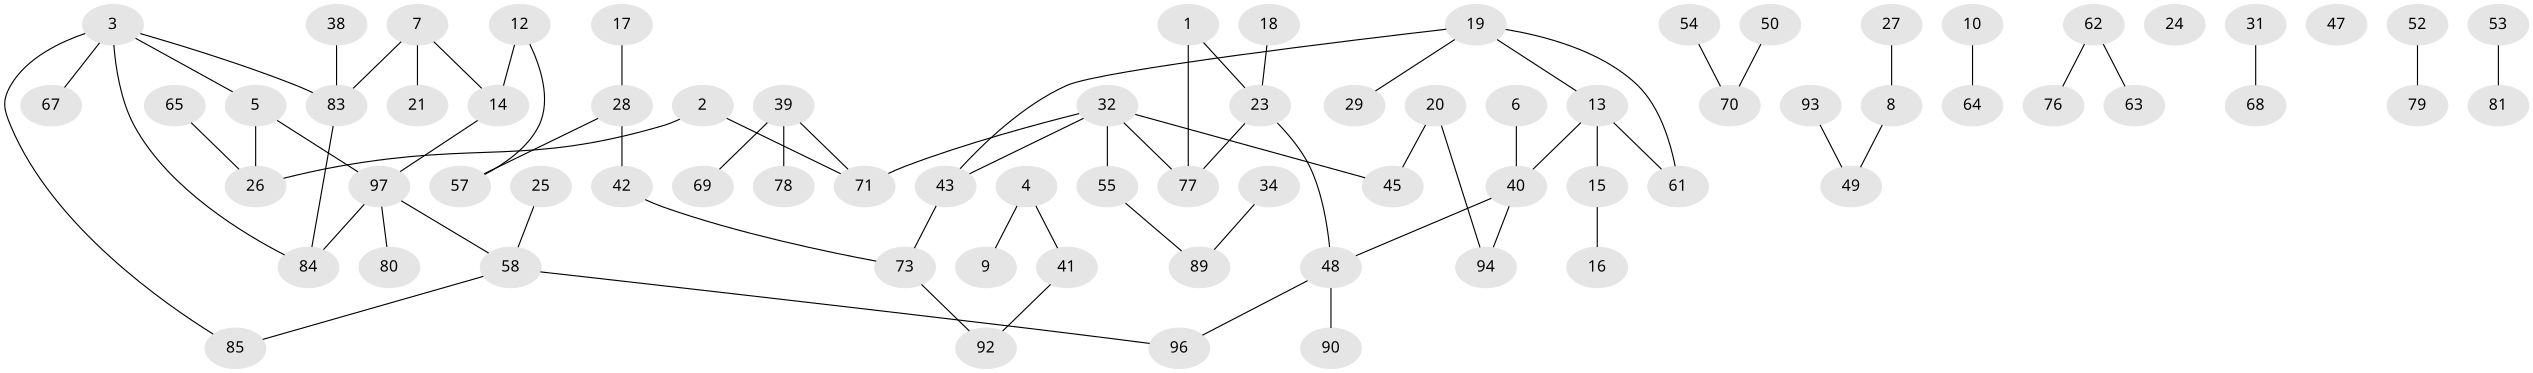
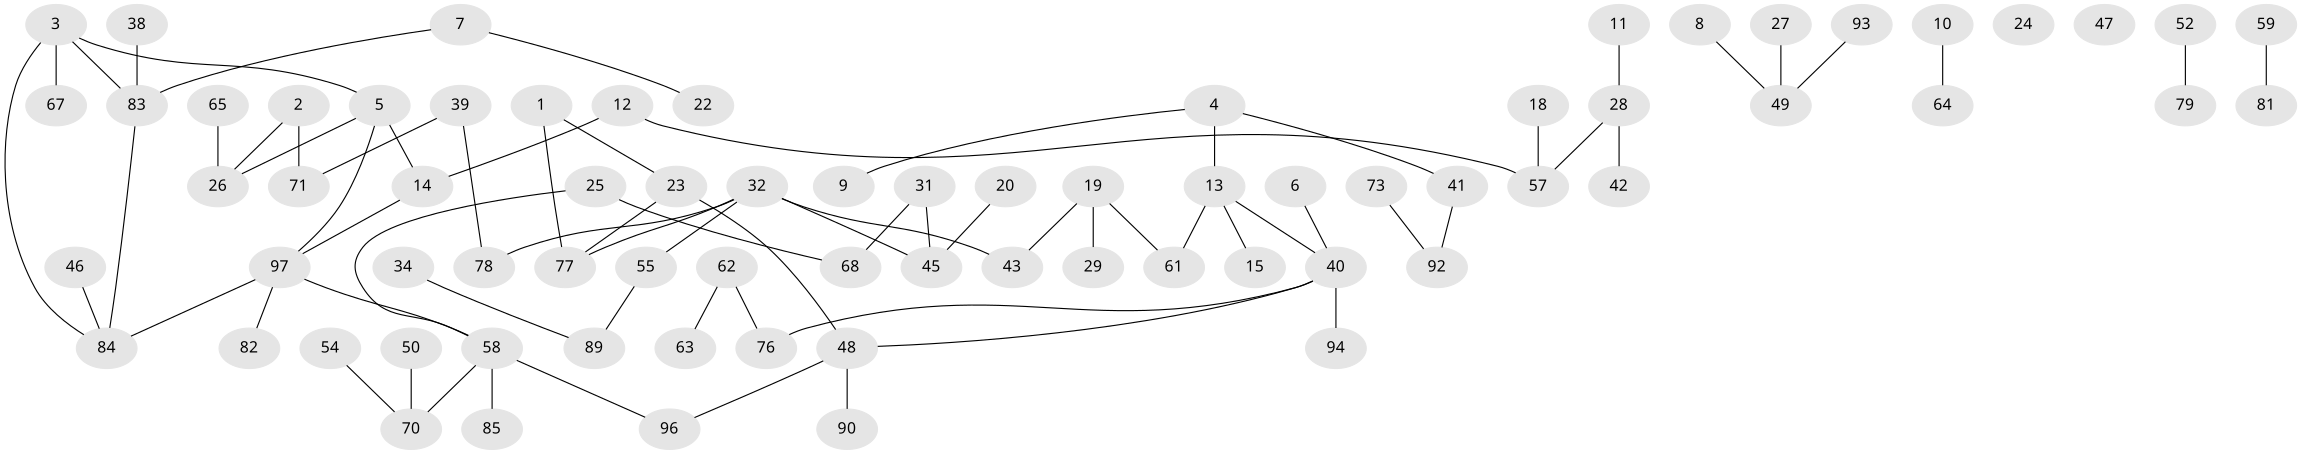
node "17": label "17" -> "11"
node "53": label "53" -> "59"
edge "7" -- "14": now "5" -- "14"
edge "18" -- "23": now "18" -- "57"
edge "19" -- "13": now "4" -- "13"
edge "27" -- "8": now "27" -- "49"
node "21": label "21" -> "22"
edge "32" -- "71": now "32" -- "78"
node "69": removed
edge "20" -- "94": removed
edge "3" -- "85": removed
edge "43" -- "73": removed
edge "31" -- "45": added
edge "25" -- "68": added
edge "42" -- "73": removed
node "46": added
node "80": label "80" -> "82"
node "16": removed
edge "40" -- "76": added
edge "58" -- "70": added
